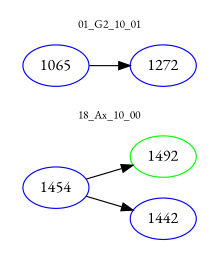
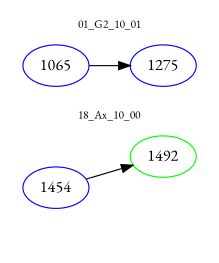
node "1272": label "1272" -> "1275"
node "1442": removed
